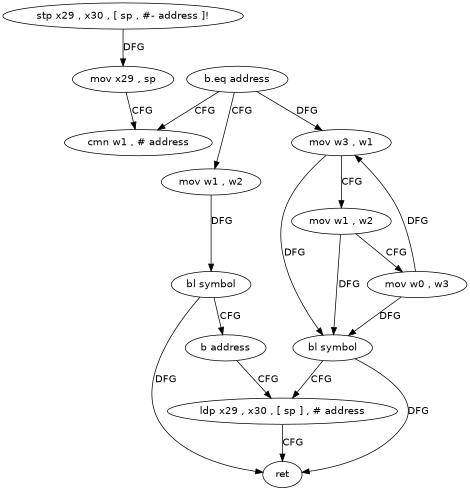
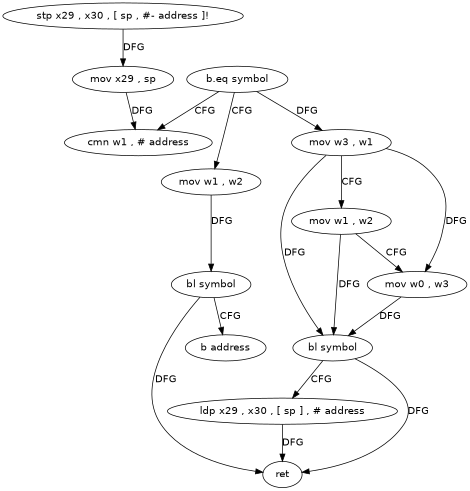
node "b.eq address": label "b.eq address" -> "b.eq symbol"
edge "mov x29 , sp" -> "cmn w1 , # address": label "CFG" -> "DFG"
edge "mov w0 , w3" -> "mov w3 , w1": reversed
edge "b address" -> "ldp x29 , x30 , [ sp ] , # address": removed, label "CFG"
edge "ldp x29 , x30 , [ sp ] , # address" -> "ret": label "CFG" -> "DFG"
